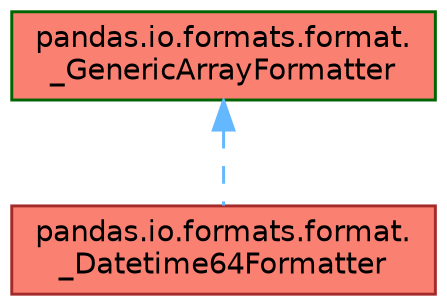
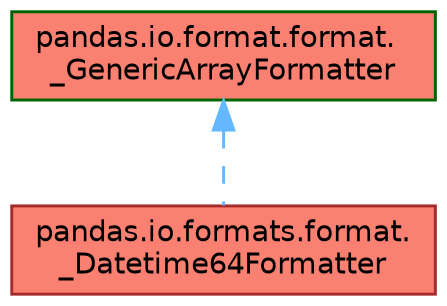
node "pandas.io.formats.format. _GenericArrayFormatter": label "pandas.io.formats.format. _GenericArrayFormatter" -> "pandas.io.format.format. _GenericArrayFormatter"
